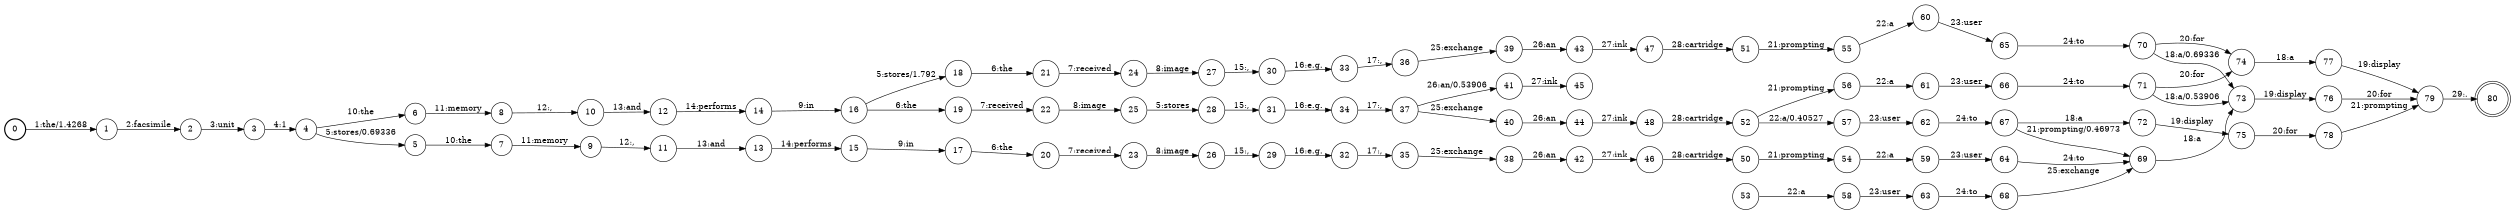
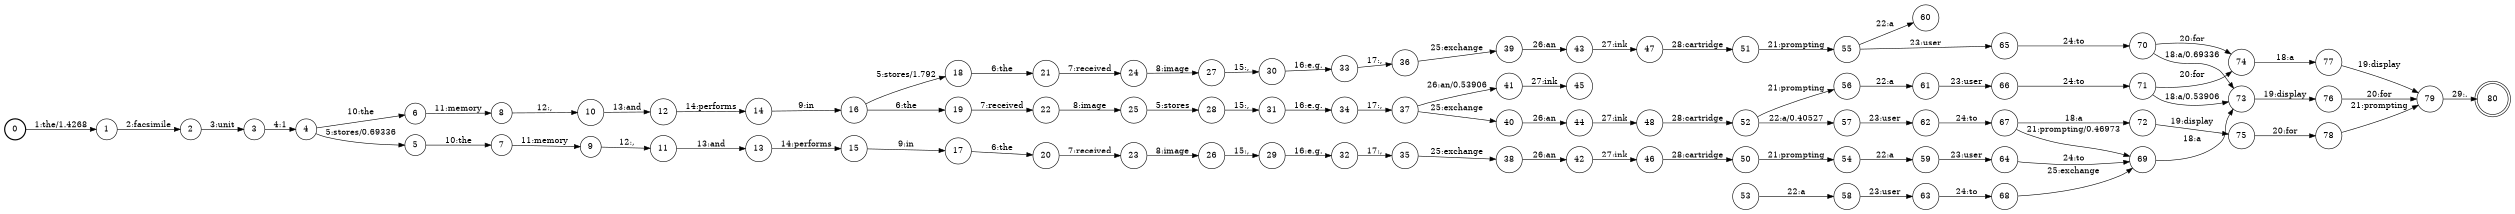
edge "60" -> "65": now "55" -> "65"
